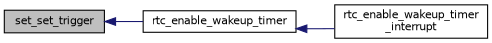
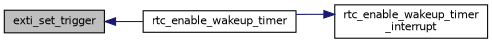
node "set_set_trigger": label "set_set_trigger" -> "exti_set_trigger"
edge "rtc_enable_wakeup_timer _interrupt" -> "rtc_enable_wakeup_timer": reversed
